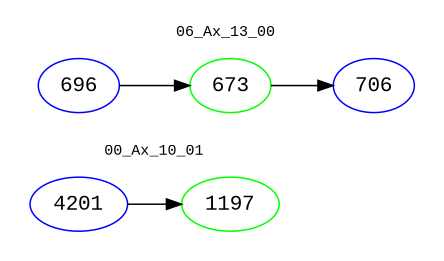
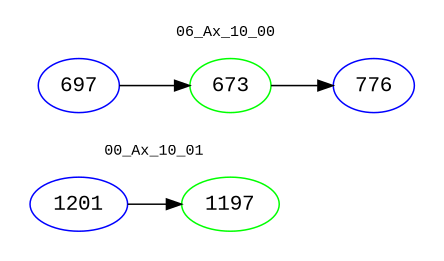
cluster "06_Ax_13_00": label "06_Ax_13_00" -> "06_Ax_10_00"
node "696": label "696" -> "697"
node "706": label "706" -> "776"
node "4201": label "4201" -> "1201"
